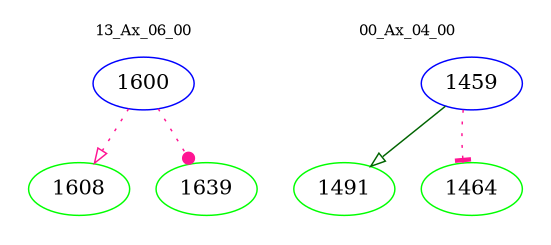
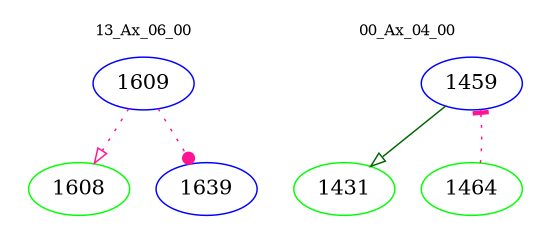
node "1600": label "1600" -> "1609"
edge "1459" -> "1464": reversed
node "1639": color green -> blue
node "1491": label "1491" -> "1431"
